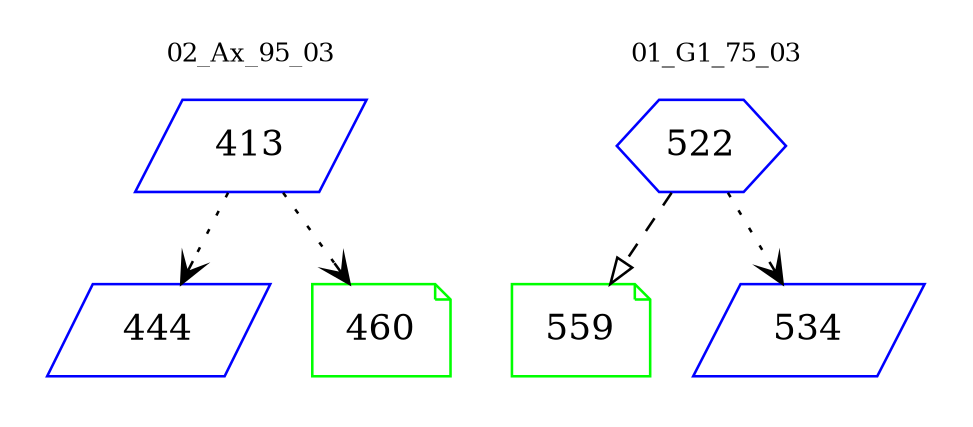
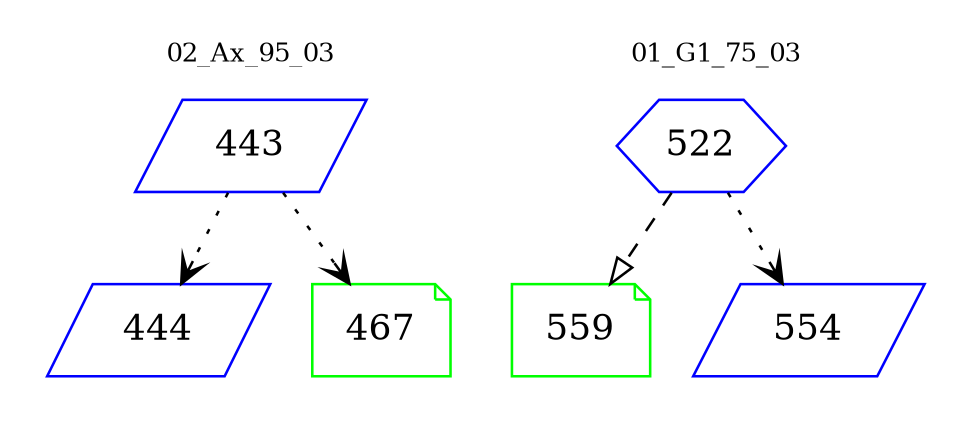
node "413": label "413" -> "443"
node "460": label "460" -> "467"
node "534": label "534" -> "554"
